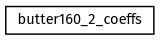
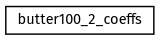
node "butter160_2_coeffs": label "butter160_2_coeffs" -> "butter100_2_coeffs"
